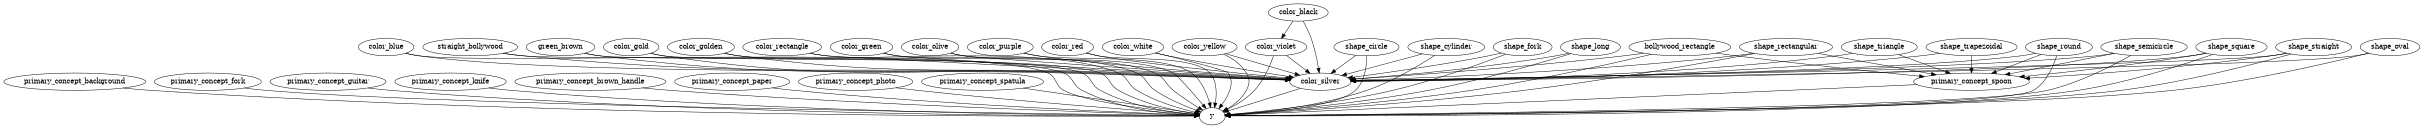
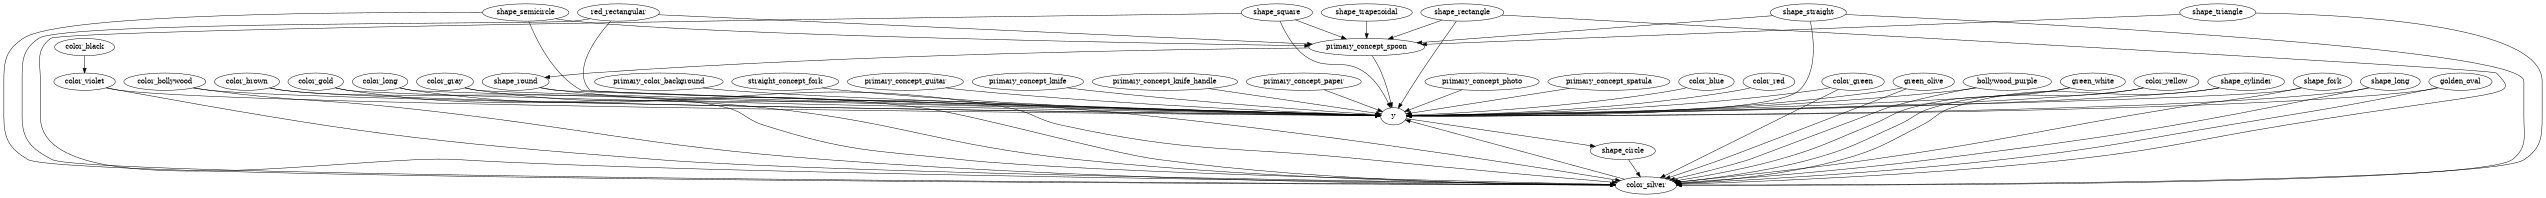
edge "color_black" -> "color_silver": removed
node "straight_bollywood": label "straight_bollywood" -> "color_bollywood"
node "green_brown": label "green_brown" -> "color_brown"
node "color_golden": label "color_golden" -> "color_long"
node "color_rectangle": label "color_rectangle" -> "color_gray"
node "color_olive": label "color_olive" -> "green_olive"
node "color_purple": label "color_purple" -> "bollywood_purple"
node "color_white": label "color_white" -> "green_white"
node "bollywood_rectangle": label "bollywood_rectangle" -> "shape_rectangle"
node "shape_rectangular": label "shape_rectangular" -> "red_rectangular"
node "shape_oval": label "shape_oval" -> "golden_oval"
edge "shape_round" -> "primary_concept_spoon": reversed
edge "shape_trapezoidal" -> "color_silver": removed
edge "color_red" -> "color_silver": removed
edge "color_blue" -> "color_silver": removed
node "primary_concept_background": label "primary_concept_background" -> "primary_color_background"
node "primary_concept_fork": label "primary_concept_fork" -> "straight_concept_fork"
node "primary_concept_brown_handle": label "primary_concept_brown_handle" -> "primary_concept_knife_handle"
edge "shape_circle" -> "y": reversed
